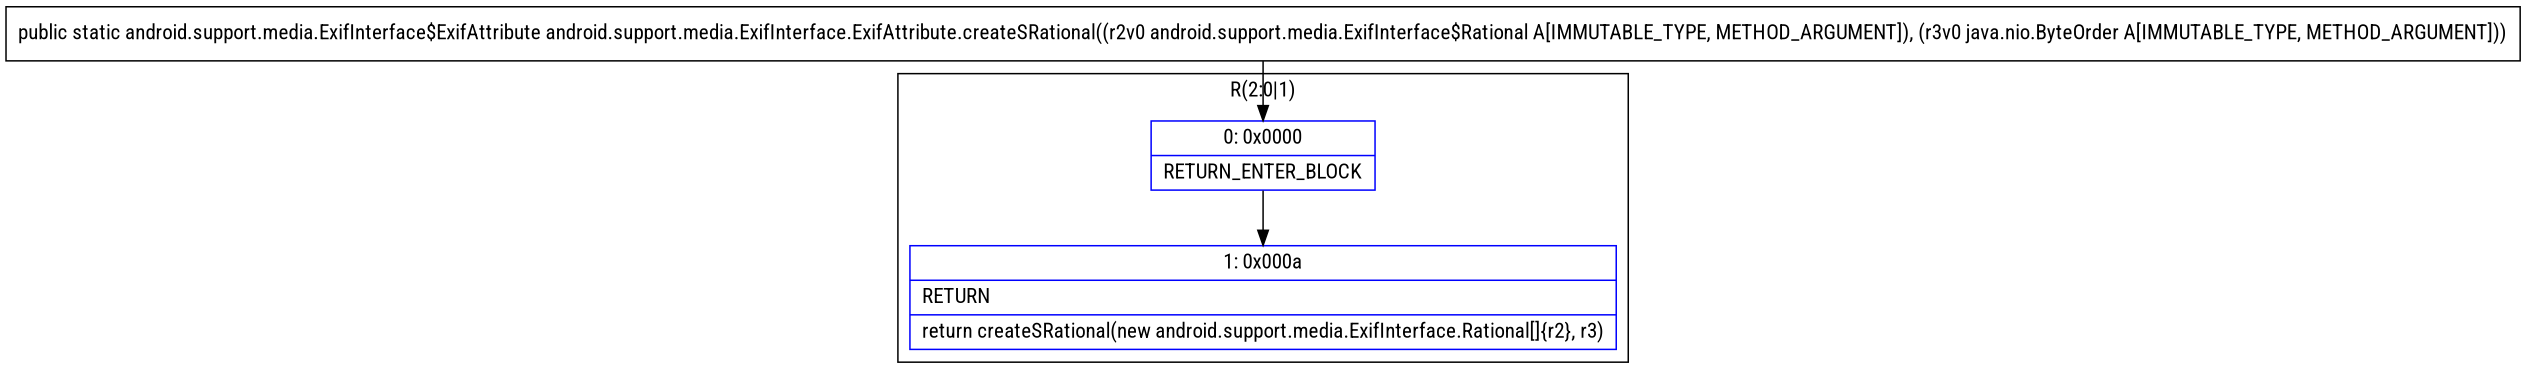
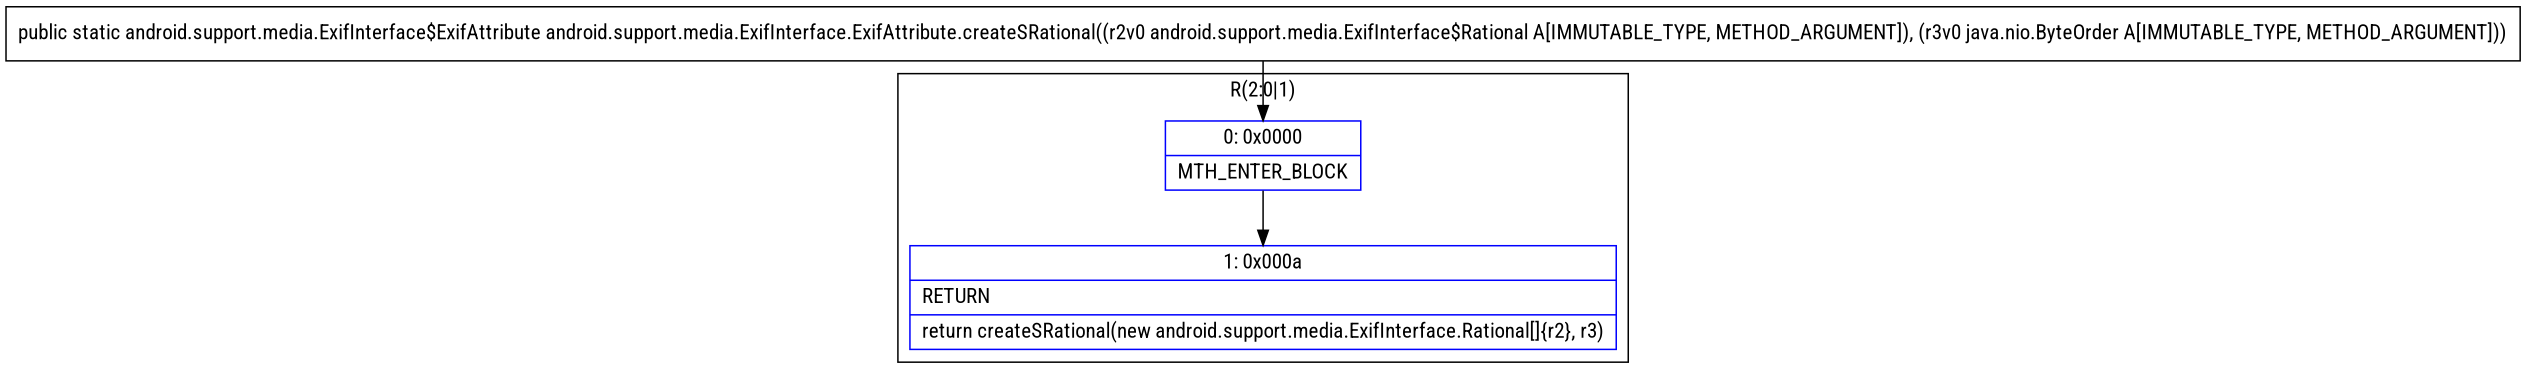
node "0: 0x0000": text "RETURN_ENTER_BLOCK" -> "MTH_ENTER_BLOCK"
